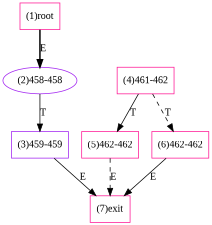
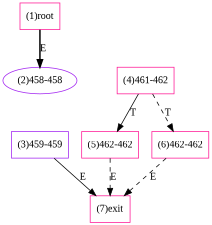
edge "(2)458-458" -> "(3)459-459": removed, label "T"
edge "(6)462-462" -> "(7)exit": style solid -> dashed
